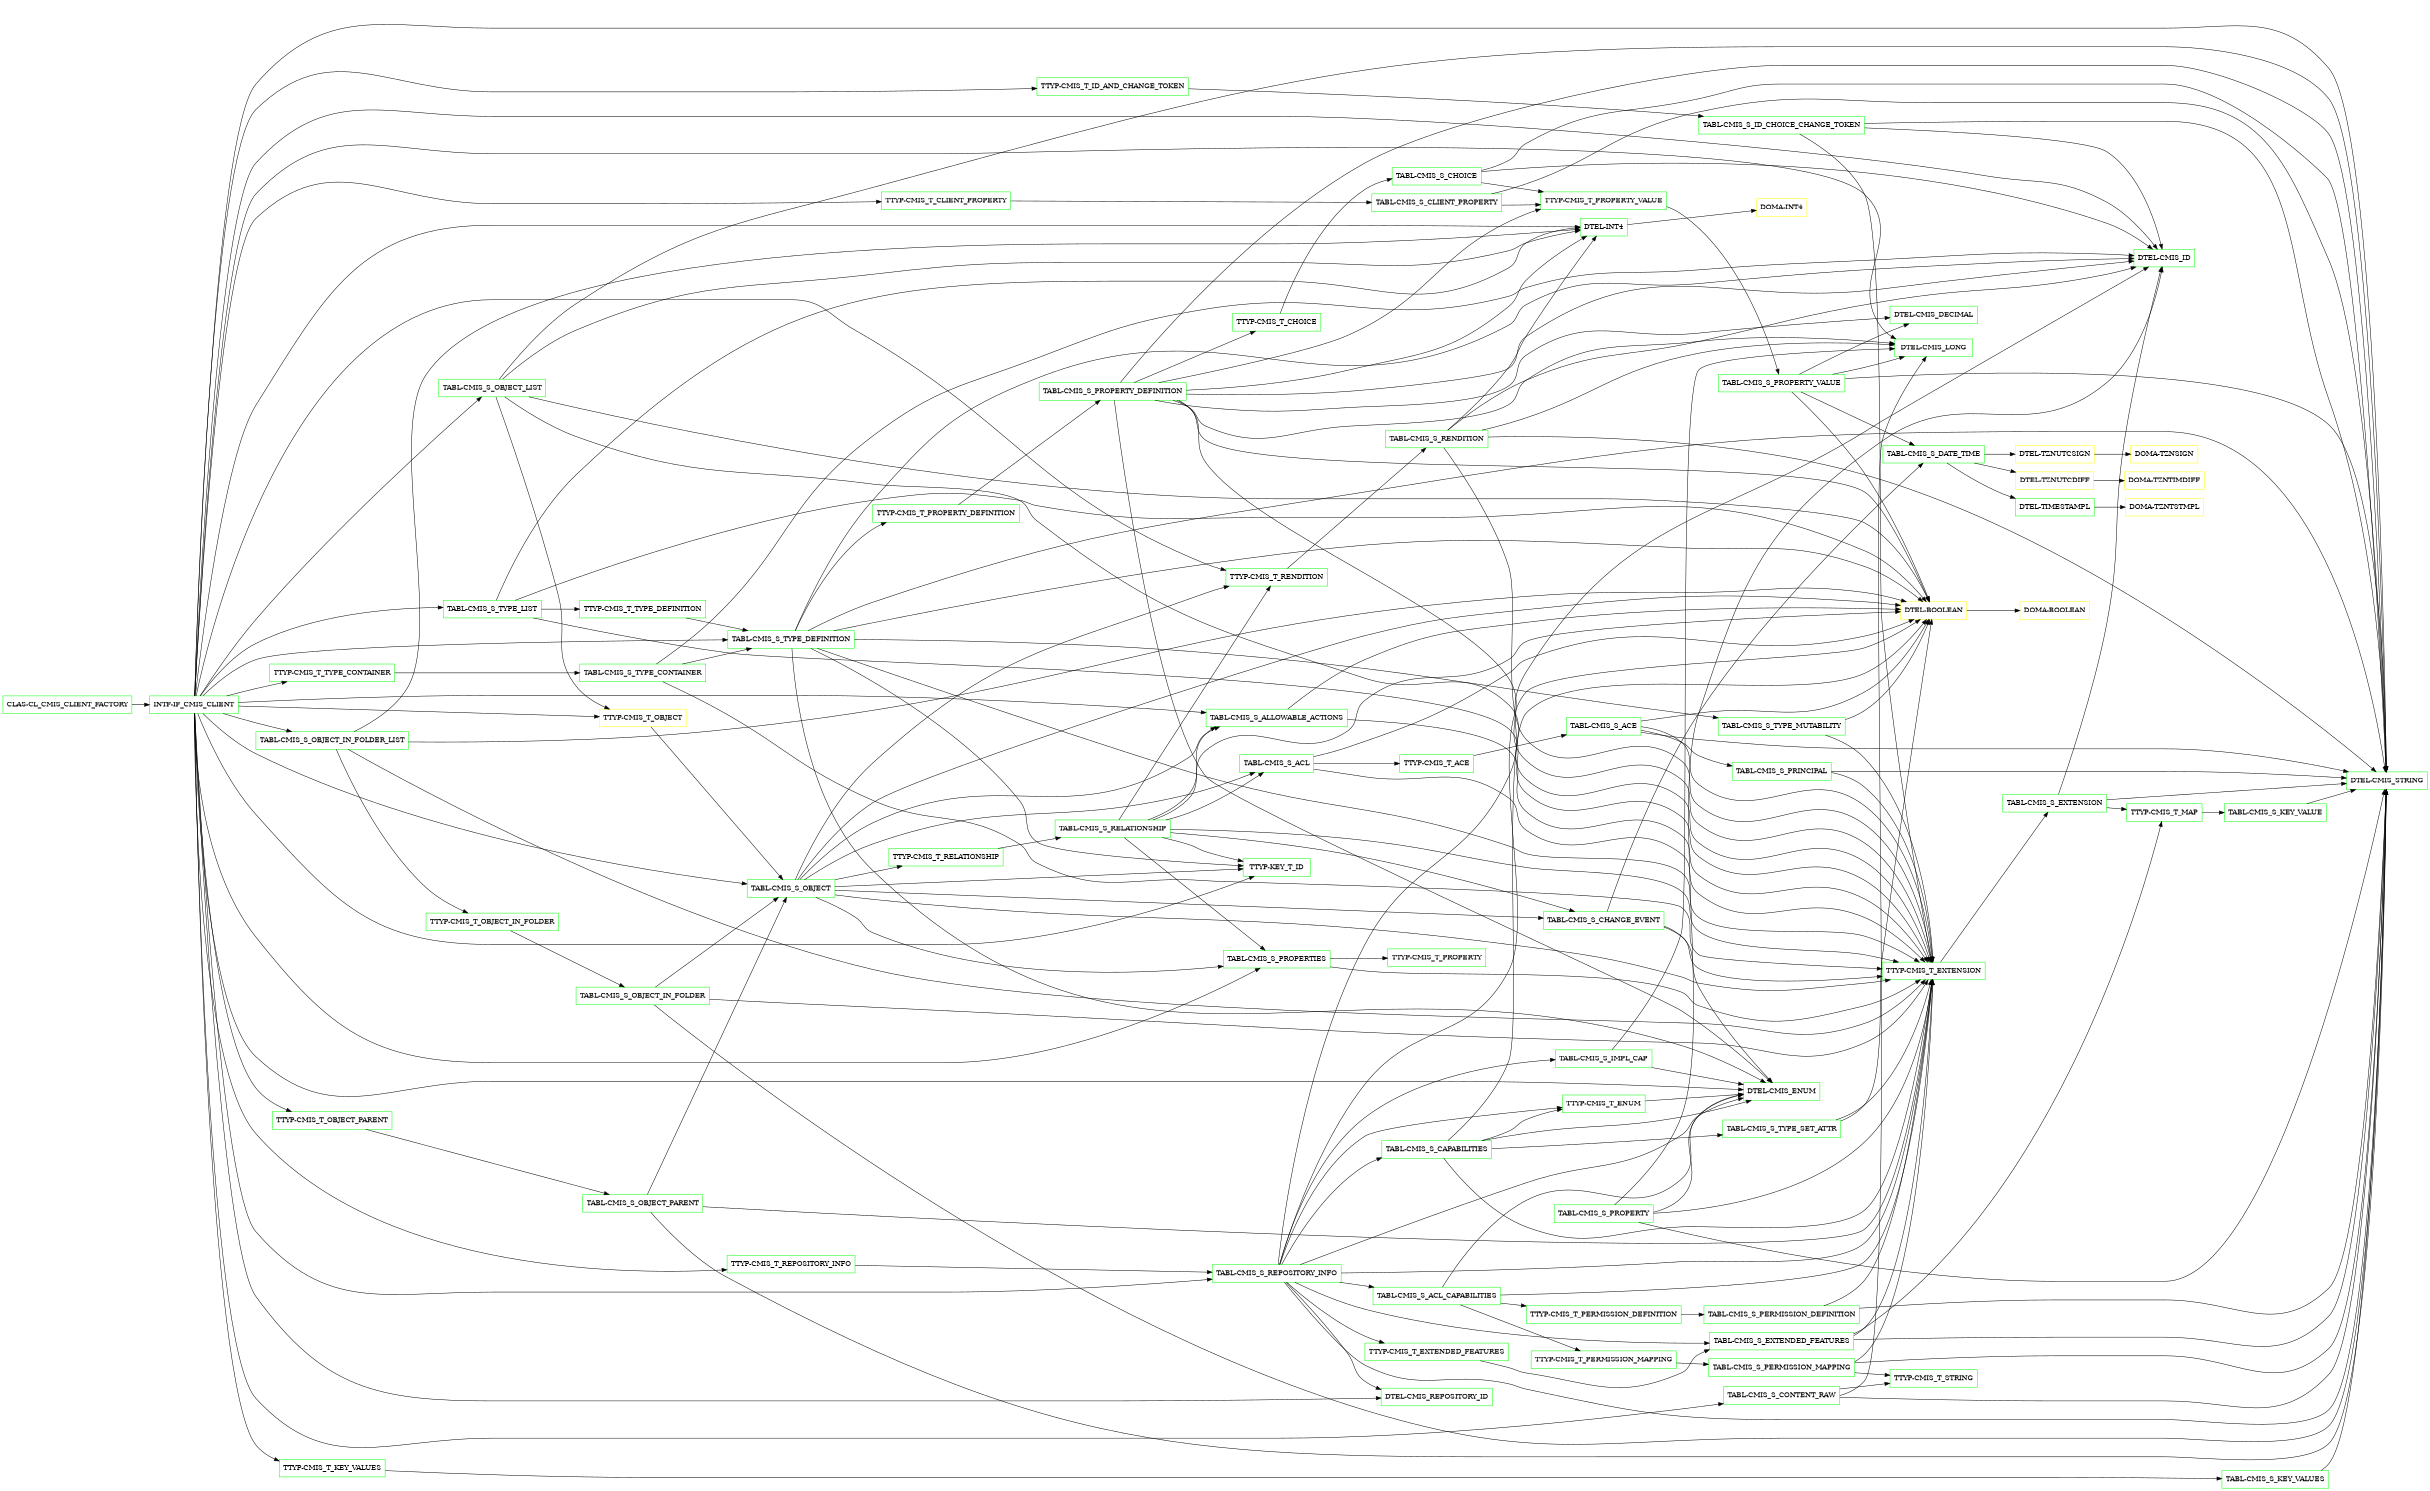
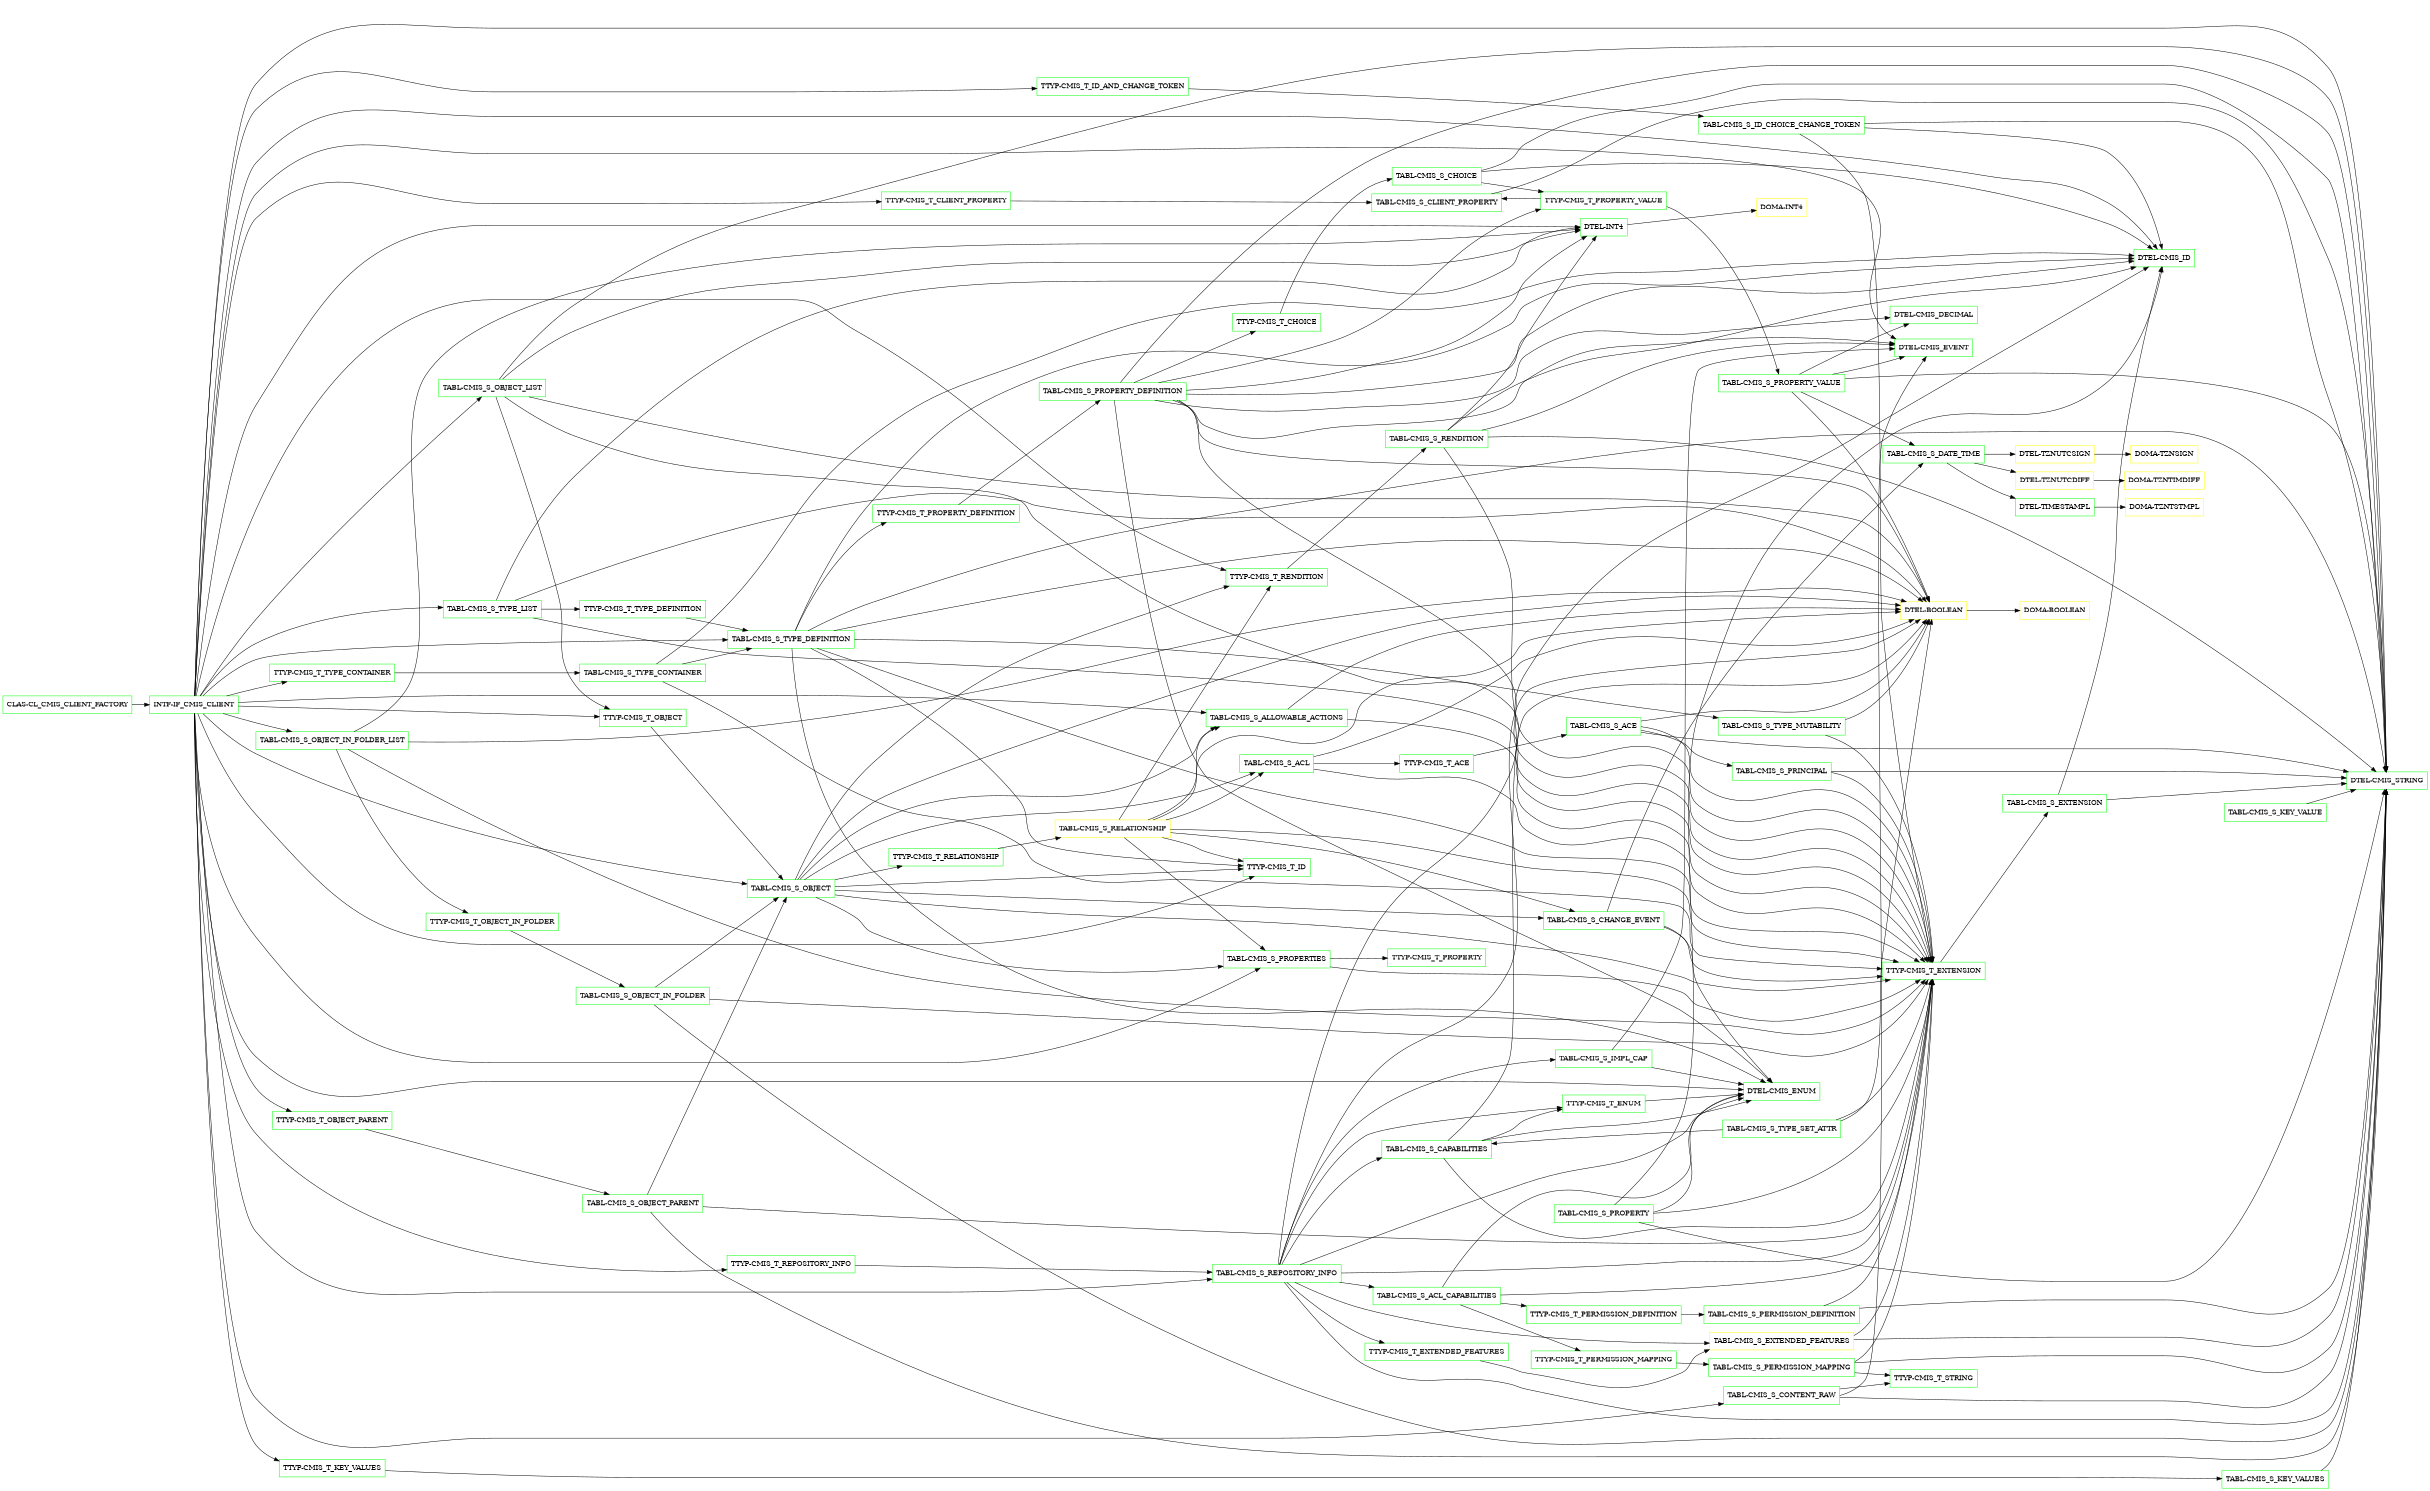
edge "TABL-CMIS_S_CLIENT_PROPERTY" -> "TTYP-CMIS_T_PROPERTY_VALUE": reversed
node "DTEL-CMIS_LONG": label "DTEL-CMIS_LONG" -> "DTEL-CMIS_EVENT"
node "TTYP-CMIS_T_OBJECT": color yellow -> green
node "TTYP-CMIS_T_MAP": removed
node "TABL-CMIS_S_RELATIONSHIP": color green -> yellow
node "TTYP-KEY_T_ID": label "TTYP-KEY_T_ID" -> "TTYP-CMIS_T_ID"
edge "TABL-CMIS_S_CAPABILITIES" -> "TABL-CMIS_S_TYPE_SET_ATTR": reversed
node "TABL-CMIS_S_EXTENDED_FEATURES": color green -> yellow
node "DTEL-CMIS_REPOSITORY_ID": removed
